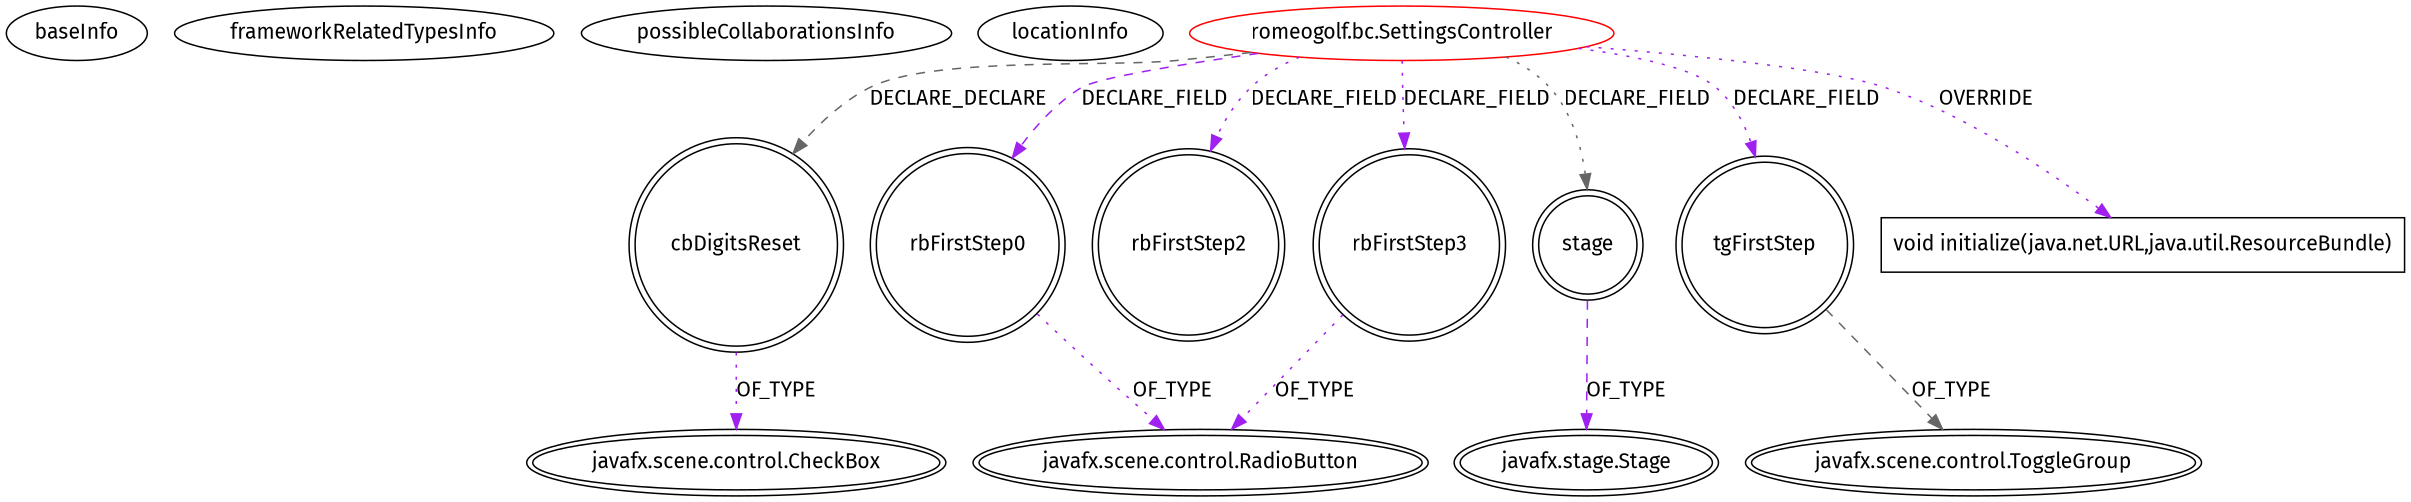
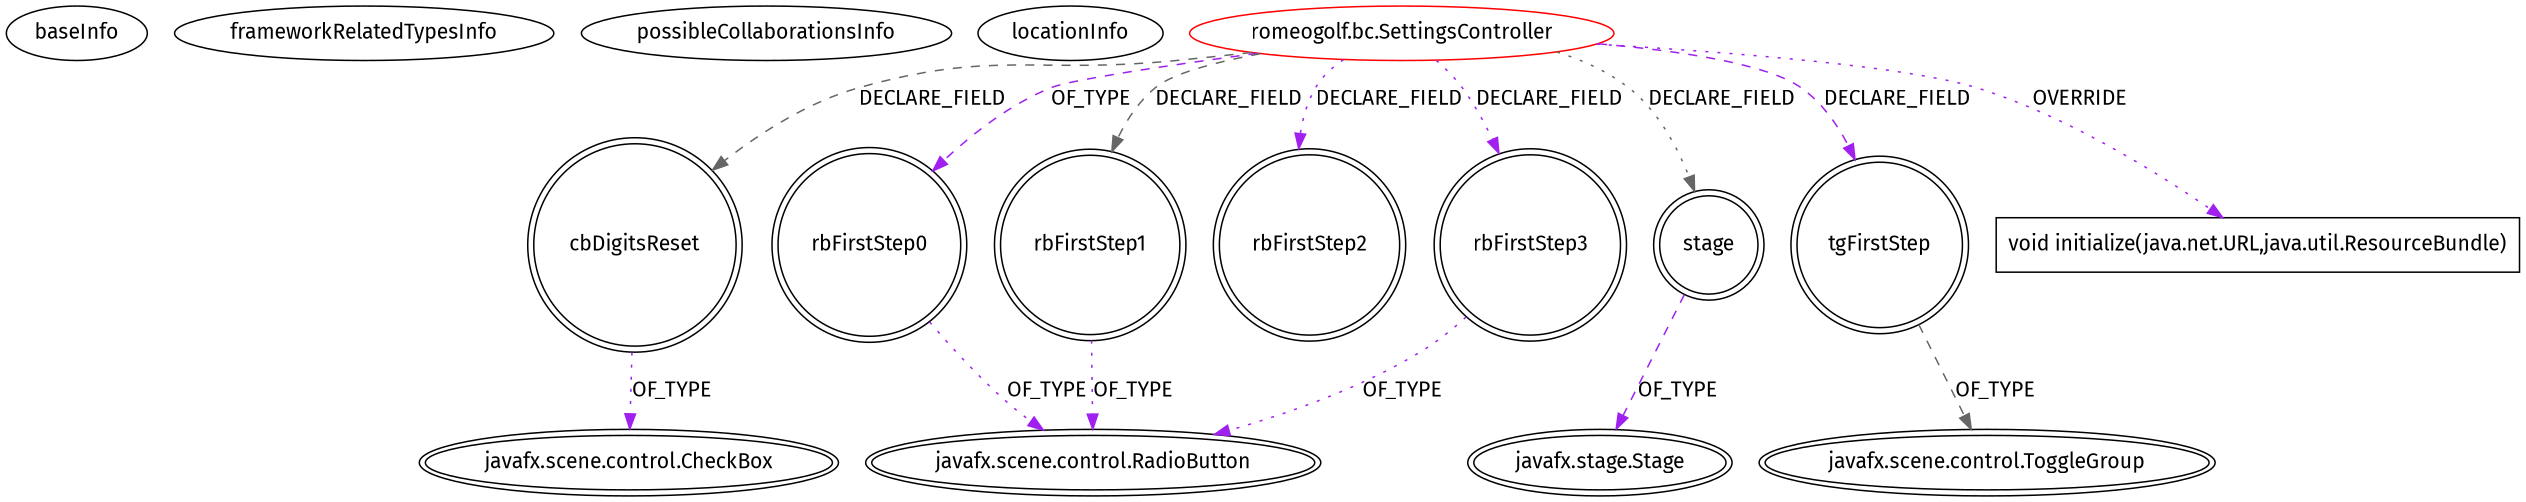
edge "romeogolf.bc.SettingsController" -> "tgFirstStep": style dotted -> dashed
edge "romeogolf.bc.SettingsController" -> "cbDigitsReset": label "DECLARE_DECLARE" -> "DECLARE_FIELD"
edge "romeogolf.bc.SettingsController" -> "rbFirstStep0": label "DECLARE_FIELD" -> "OF_TYPE"
node "rbFirstStep1": added
